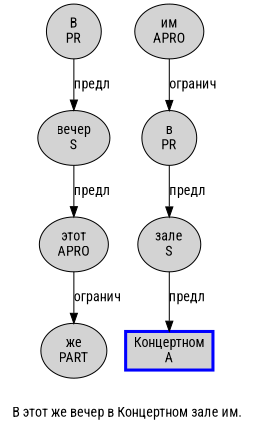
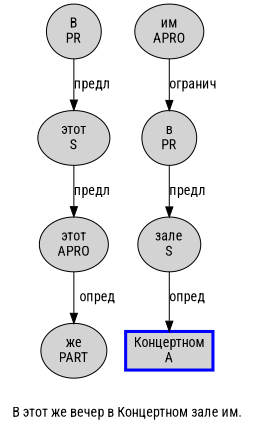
node "вечер S": label "вечер S" -> "этот S"
edge "этот APRO" -> "же PART": label "огранич" -> "опред"
edge "зале S" -> "Концертном A": label "предл" -> "опред"
